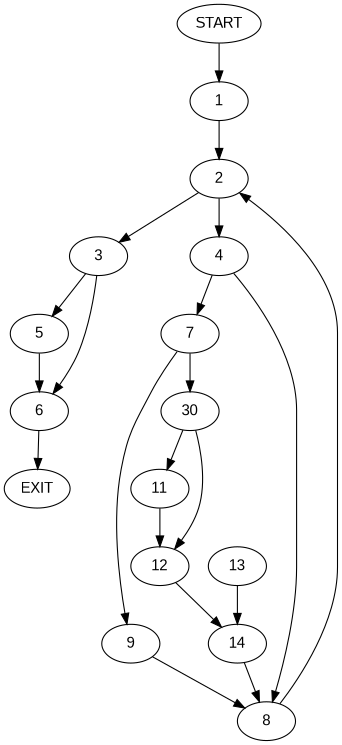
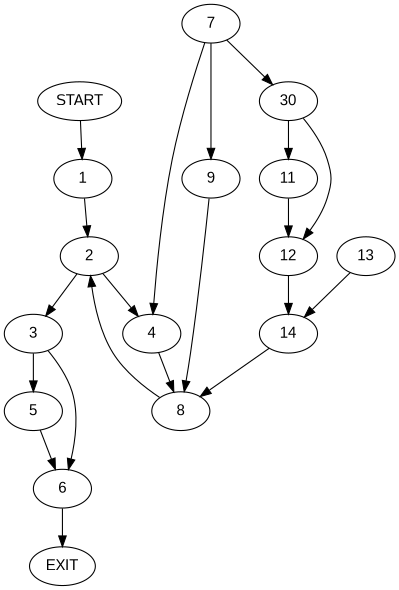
edge "4" -> "7": reversed
